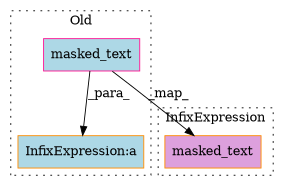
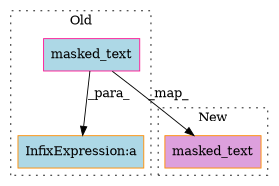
cluster "InfixExpression": label "InfixExpression" -> "New"
